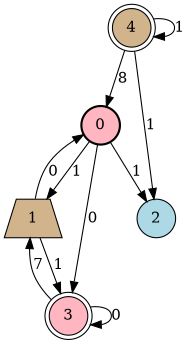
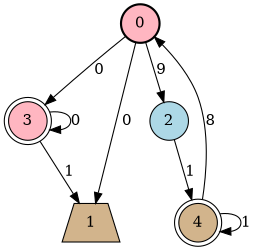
edge "4" -> "2": reversed
edge "1" -> "0": removed, label "0"
edge "0" -> "1": label "1" -> "0"
edge "0" -> "2": label "1" -> "9"
edge "1" -> "3": removed, label "1"
edge "3" -> "1": label "7" -> "1"
